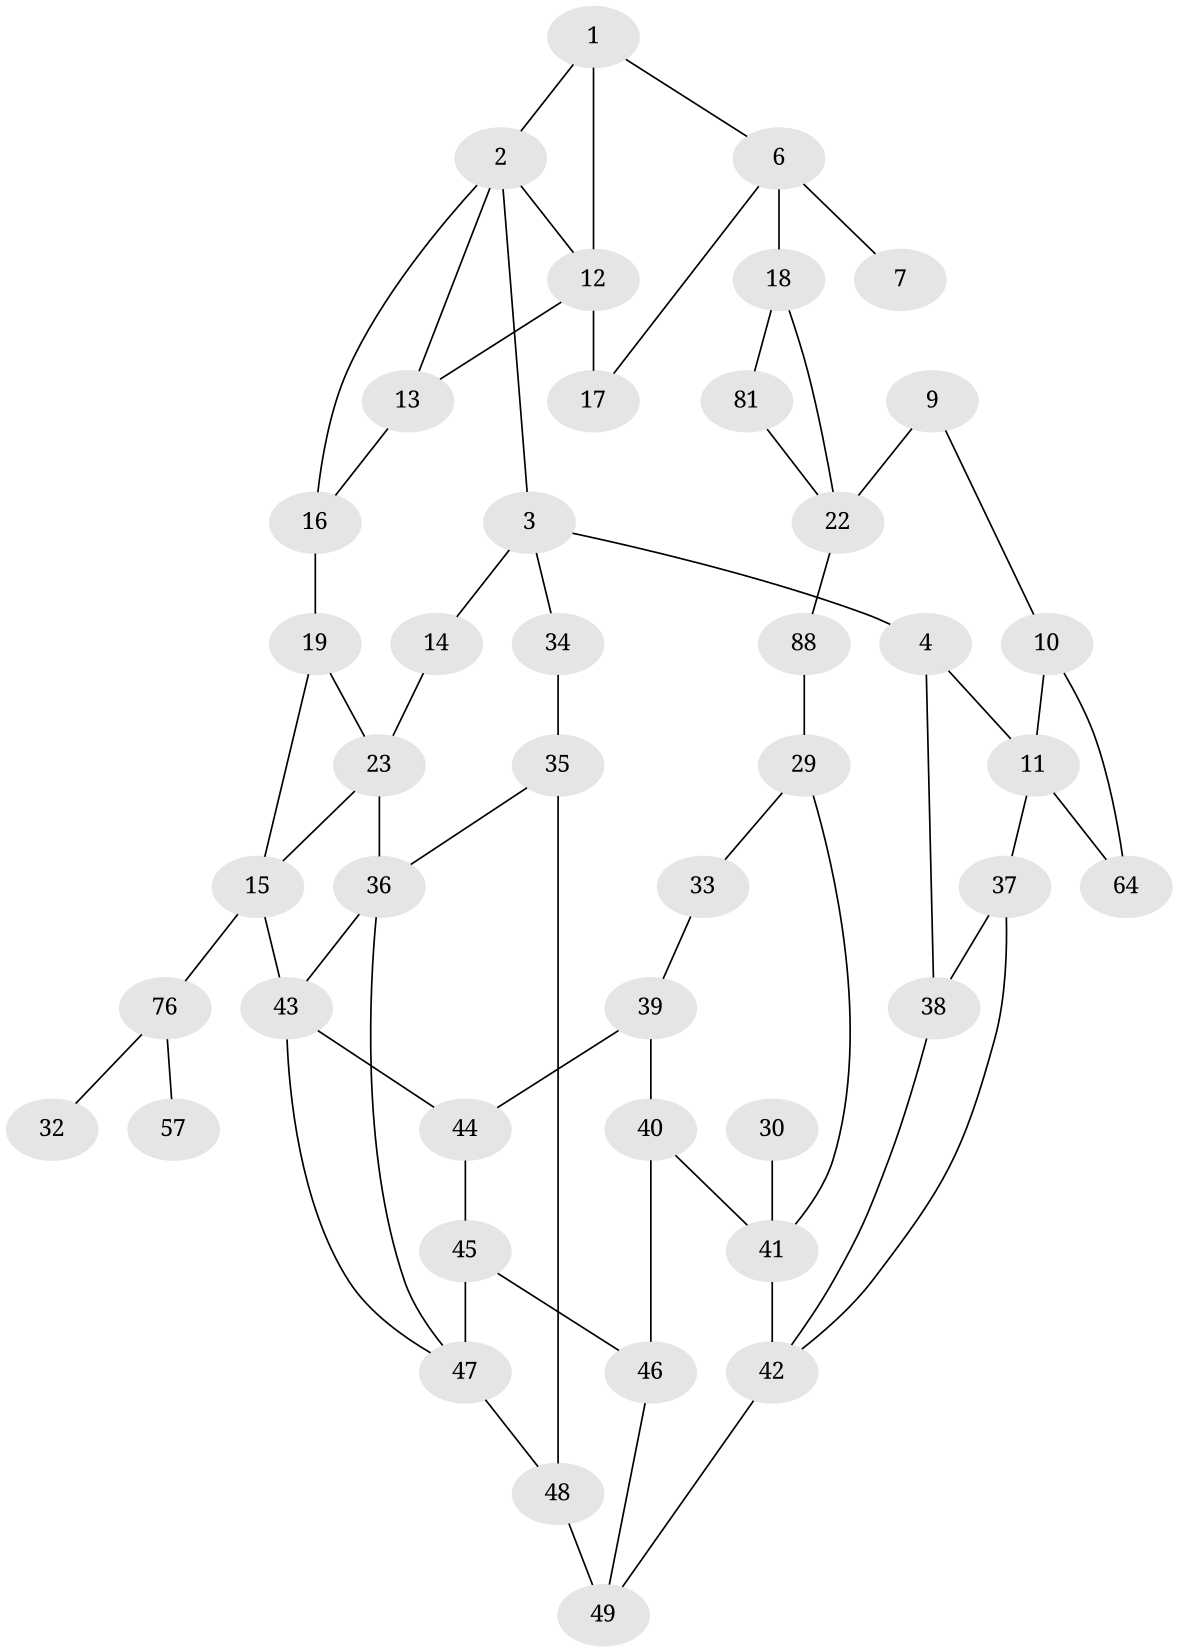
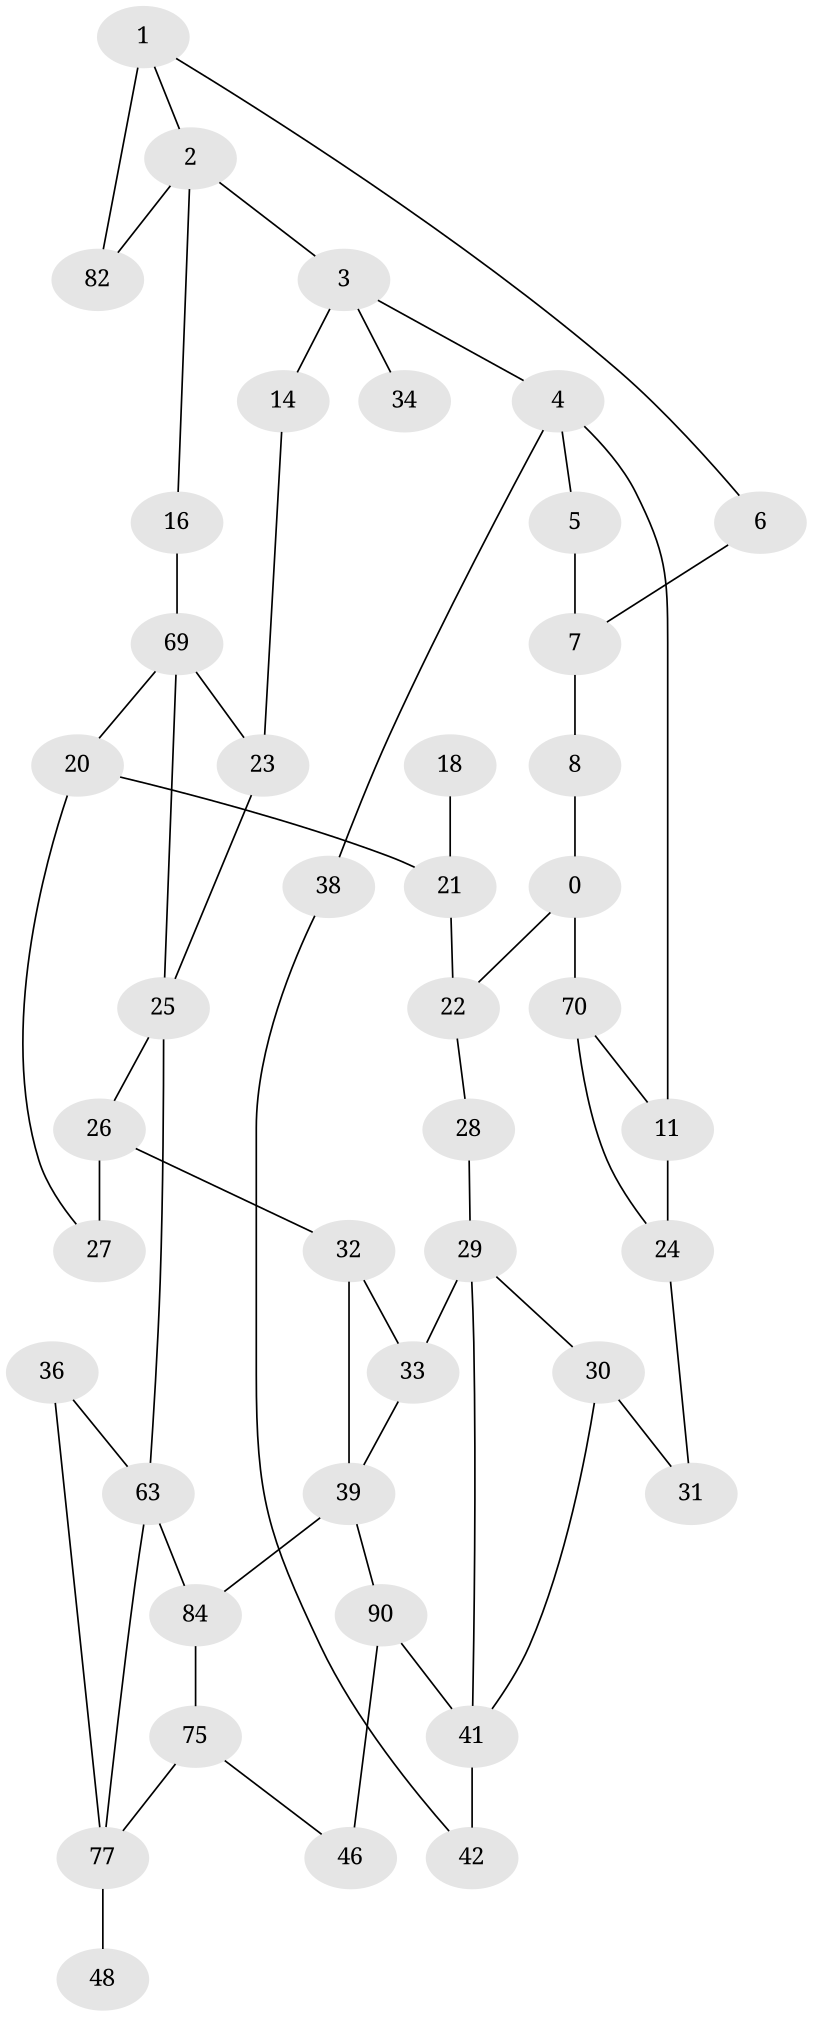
edge "6" -- "18": removed
node "12": label "12" -> "82"
edge "18" -- "22": removed
node "13": removed
node "17": removed
node "81": label "81" -> "21"
node "9": label "9" -> "0"
node "5": added
node "19": label "19" -> "69"
node "88": label "88" -> "28"
node "10": label "10" -> "70"
node "20": added
node "35": removed
node "8": added
edge "23" -- "36": removed
node "15": label "15" -> "25"
node "37": removed
node "64": label "64" -> "24"
node "76": label "76" -> "26"
node "43": label "43" -> "63"
node "57": label "57" -> "27"
node "44": label "44" -> "84"
node "40": label "40" -> "90"
node "45": label "45" -> "75"
edge "32" -- "33": added
edge "29" -- "30": added
edge "32" -- "39": added
node "47": label "47" -> "77"
node "31": added
node "49": removed
